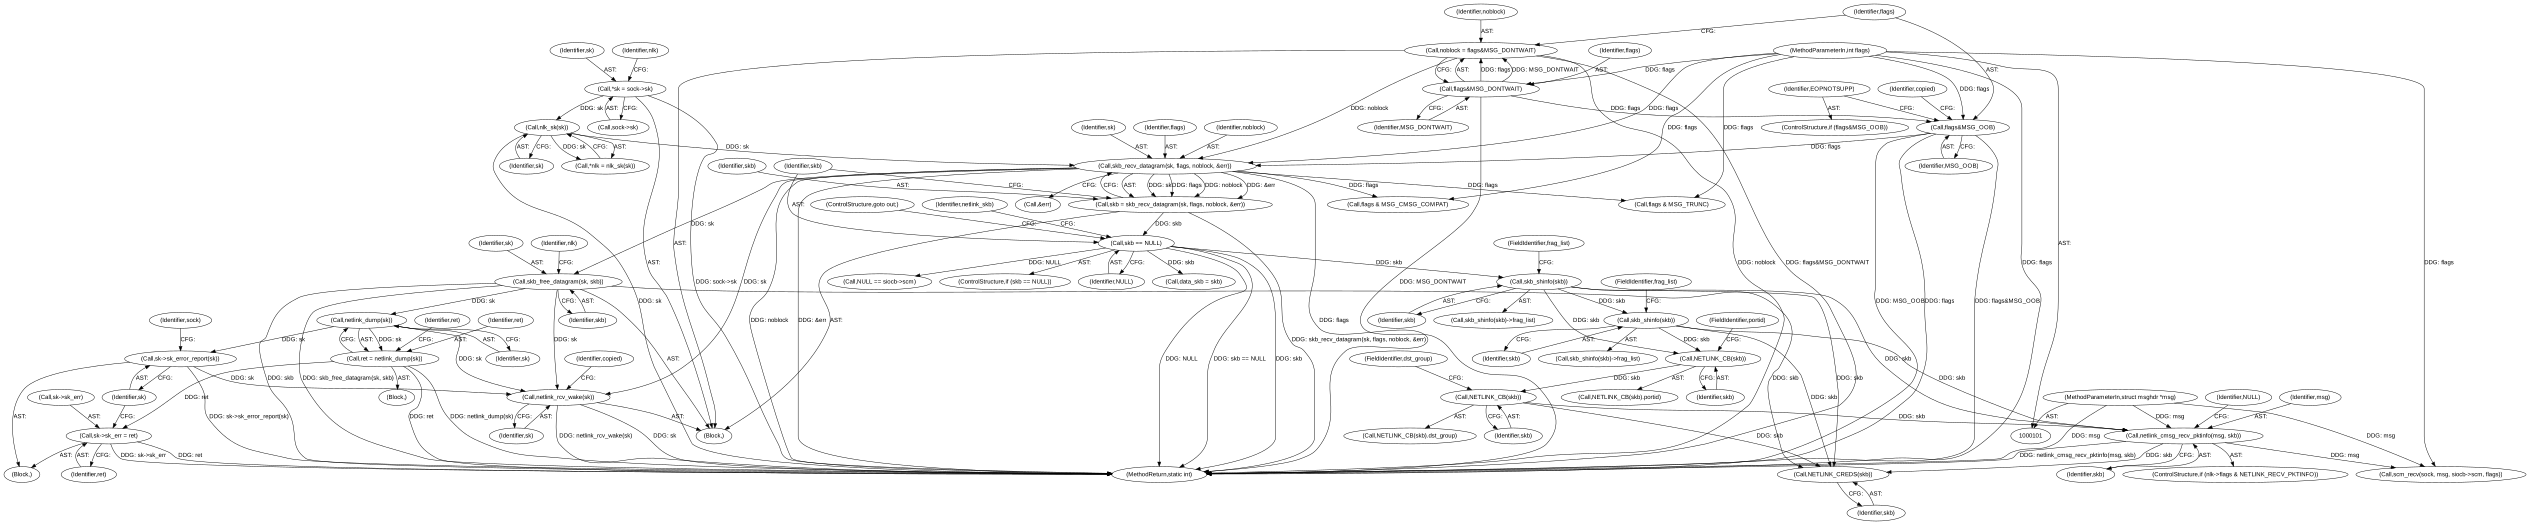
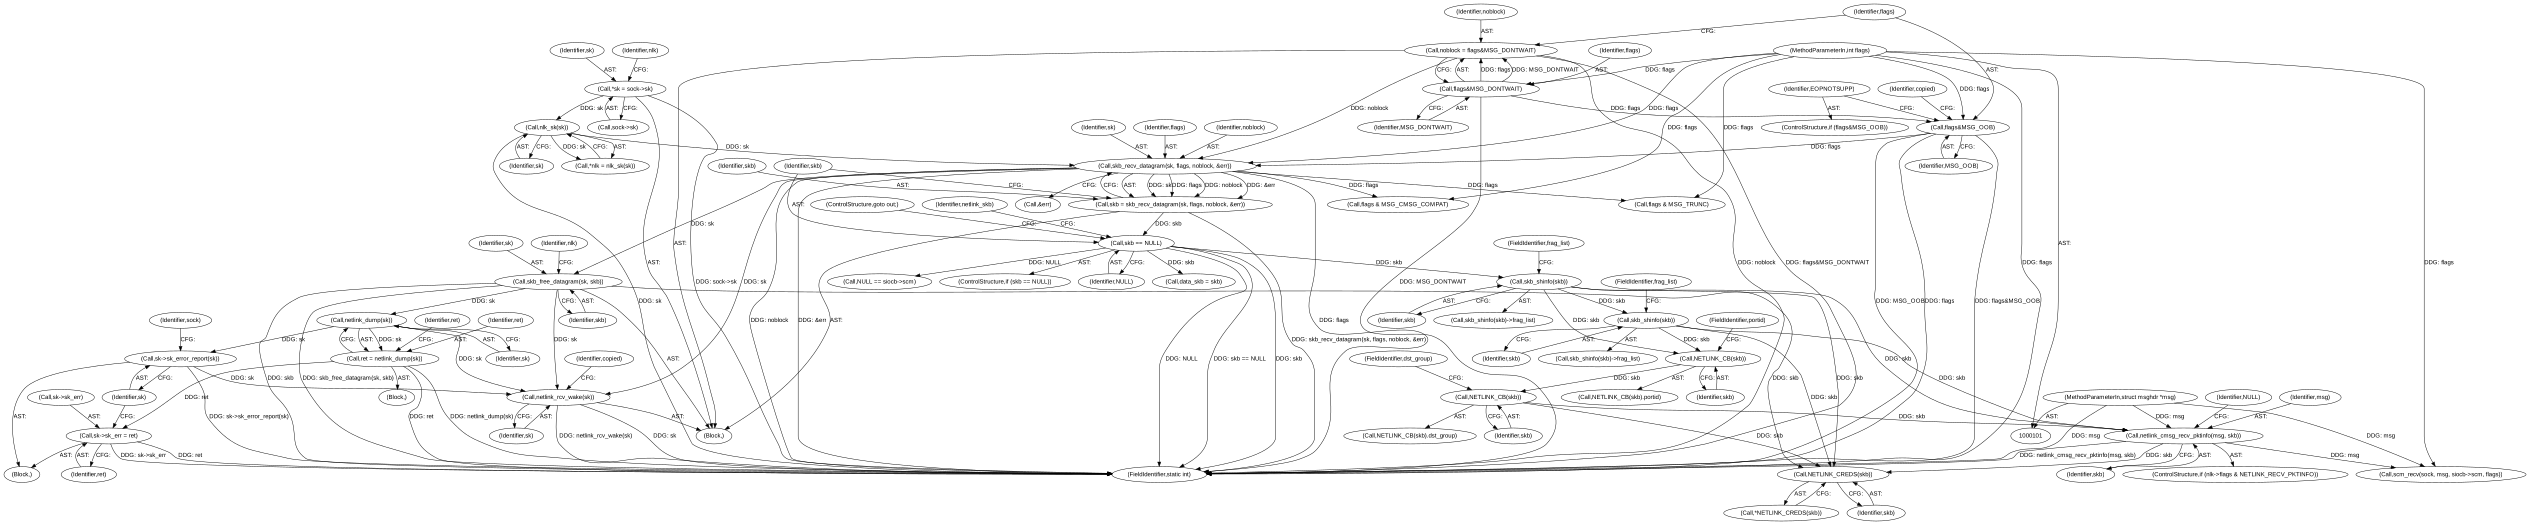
node "(MethodReturn,static int)": label "(MethodReturn,static int)" -> "(FieldIdentifier,static int)"
node "(Call,*NETLINK_CREDS(skb))": added
